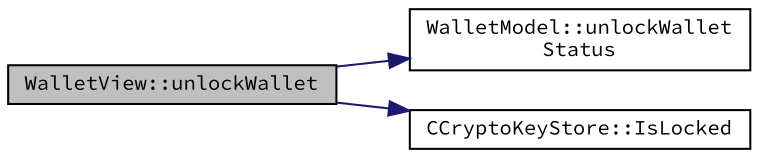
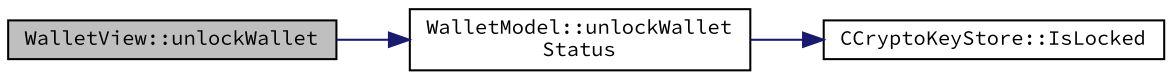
edge "WalletView::unlockWallet" -> "CCryptoKeyStore::IsLocked": now "WalletModel::unlockWallet Status" -> "CCryptoKeyStore::IsLocked"
